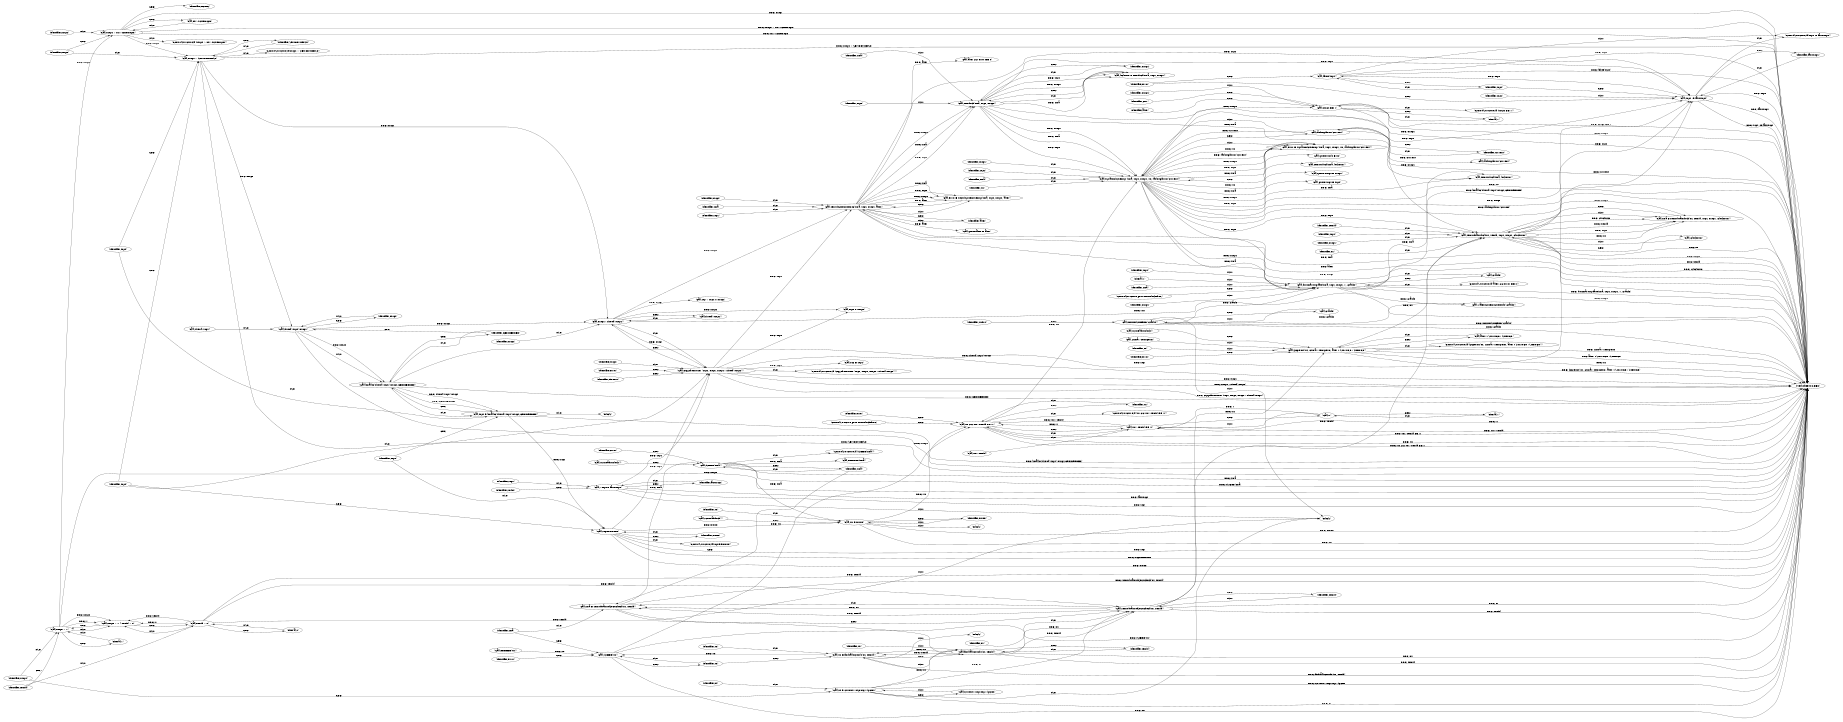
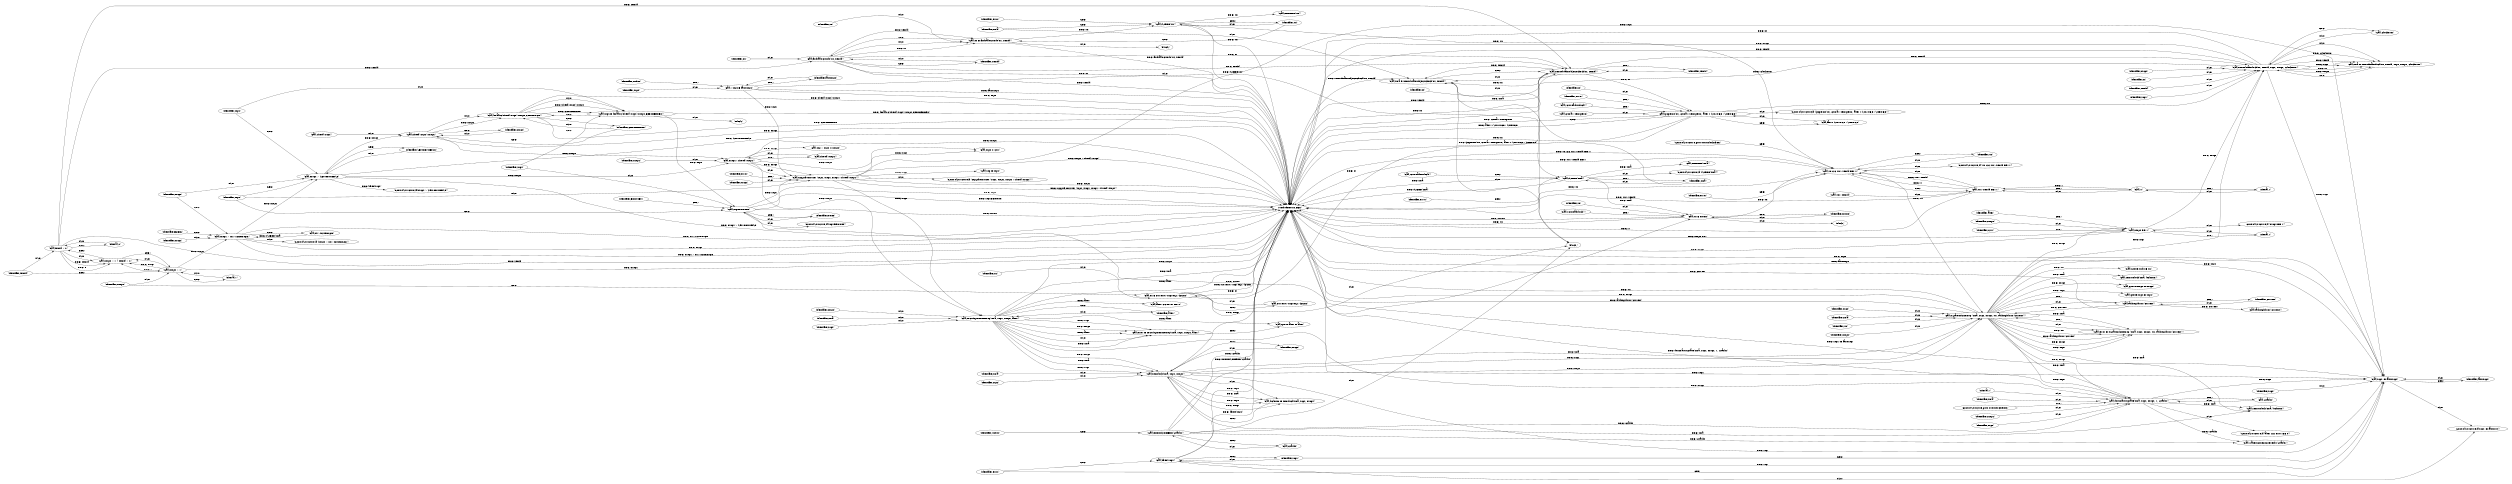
edge "(Call,nsops > ns->sc_semopm)" -> "(Identifier,E2BIG)": reversed
edge "(Call,ns->sc_semopm)" -> "(Call,nsops > ns->sc_semopm)": label "AST: " -> "DDG: IS_ERR(sma)"
node "(ControlStructure,if(sops != fast_sops))": label "(ControlStructure,if(sops != fast_sops))" -> "(ControlStructure,if(sops != fast_out))"
edge "(Call,nsops > SEMOPM_FAST)" -> "(ControlStructure,if(nsops > SEMOPM_FAST))": label "AST: " -> "DDG: kfree(sops)"
edge "(Call,do_smart_update(sma, sops, nsops, 1, &tasks))" -> "(Call,sops != fast_sops)": label "DDG: kmalloc(sizeof(*sops)*nsops,GFP_KERNEL)" -> "DDG: sops"
node "(Identifier,ENOMEM)": added
edge "(Call,error = security_sem_semop(sma, sops, nsops, alter))" -> "(Call,security_sem_semop(sma, sops, nsops, alter))": now "(Call,error = security_sem_semop(sma, sops, nsops, alter))" -> "(Call,queue.alter = alter)"
node "(Call,sops + nsops)": label "(Call,sops + nsops)" -> "(Call,sops + curr)"
edge "(Call,nsops * sizeof(*tsops))" -> "(MethodReturn,RET)": label "DDG: vnr" -> "DDG: nsops"
node "(Call,alter ? S_IWUGO : S_IRUGO)": label "(Call,alter ? S_IWUGO : S_IRUGO)" -> "(Call,fast ? S_IWUGO : S_IRUGO)"
edge "(Call,copy_from_user (sops, tsops, nsops * sizeof(*tsops)))" -> "(Call,nsops * sizeof(*tsops))": removed, label "CFG:"
node "(Identifier,timeout)": removed
node "(Call,kmalloc(sizeof(*sops)*nsops,GFP_KERNEL))": label "(Call,kmalloc(sizeof(*sops)*nsops,GFP_KERNEL))" -> "(Call,kmalloc(sizeof(*sops)*nsops,GFP_IRUGO))"
edge "(Call,sma = sem_obtain_object_check(ns, semid))" -> "(MethodReturn,RET)": reversed
edge "(Call,PTR_ERR(un))" -> "(Call,IS_ERR(un))": reversed
edge "(Call,ns = current->nsproxy->ipc_ns)" -> "(Call,find_alloc_undo(ns, semid))": removed, label "DDG: ns"
